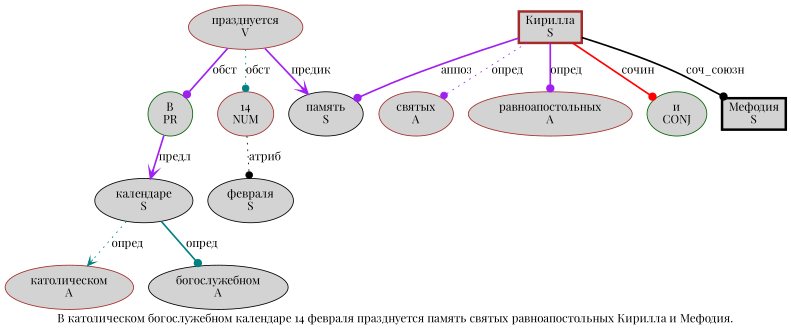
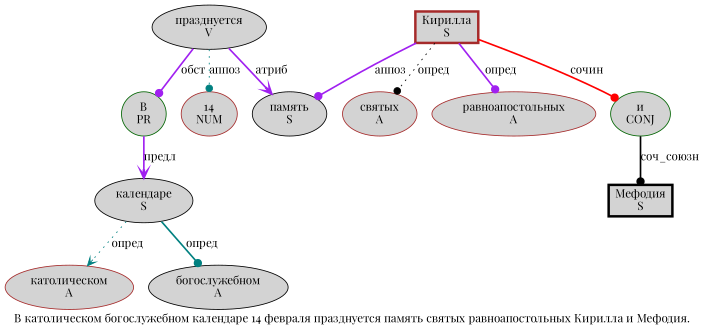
node "празднуется V": color brown -> black
edge "Кирилла S" -> "Мефодия S": now "и CONJ" -> "Мефодия S"
edge "Кирилла S" -> "святых A": color purple -> black
edge "празднуется V" -> "14 NUM": label "обст" -> "аппоз"
edge "празднуется V" -> "память S": label "предик" -> "атриб"
node "февраля S": removed
